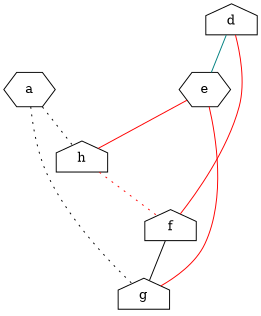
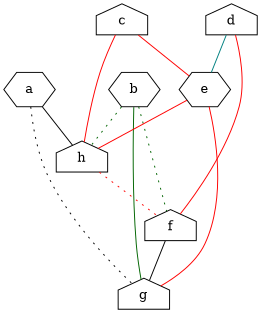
node "c": added
node "b": added
edge "a" -- "h": style dotted -> solid
